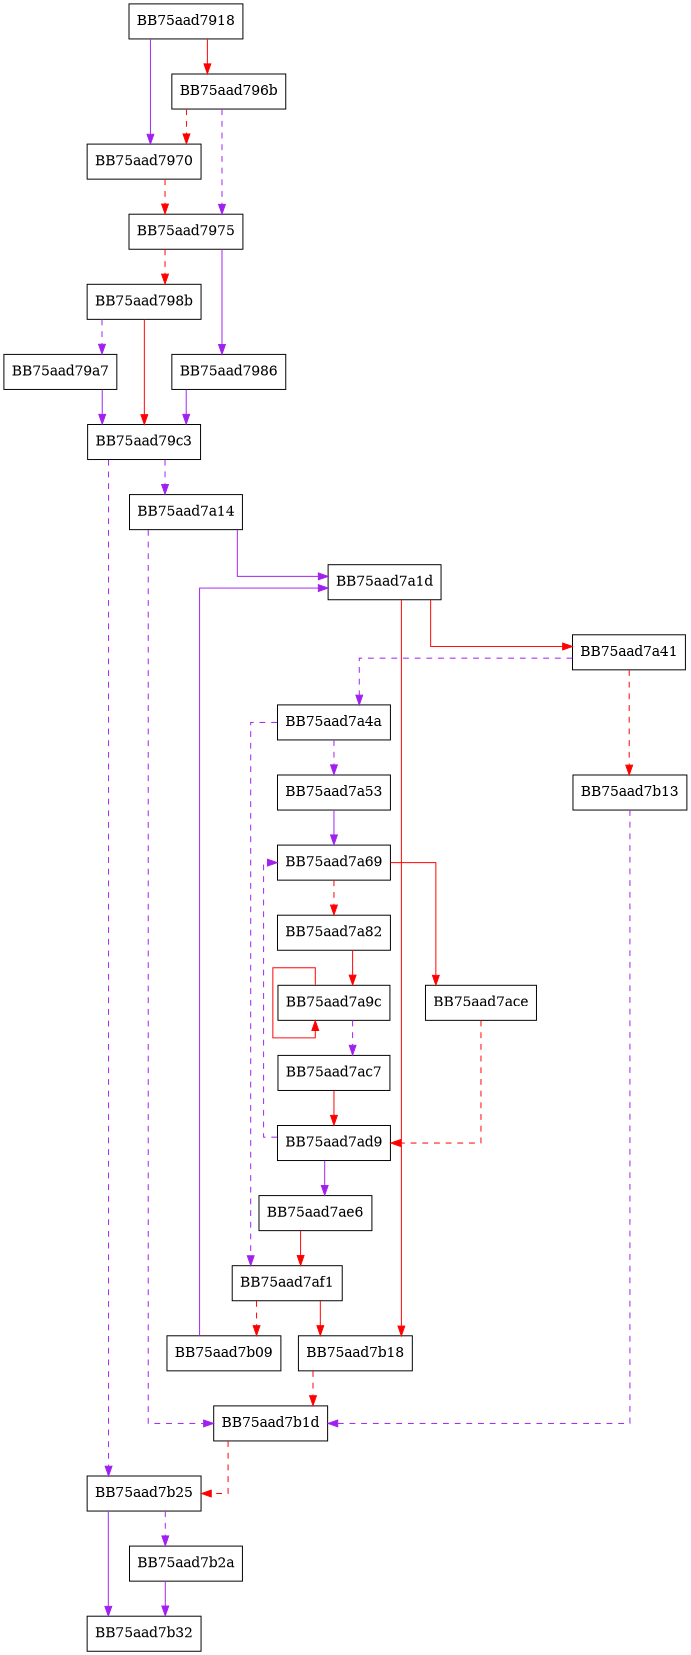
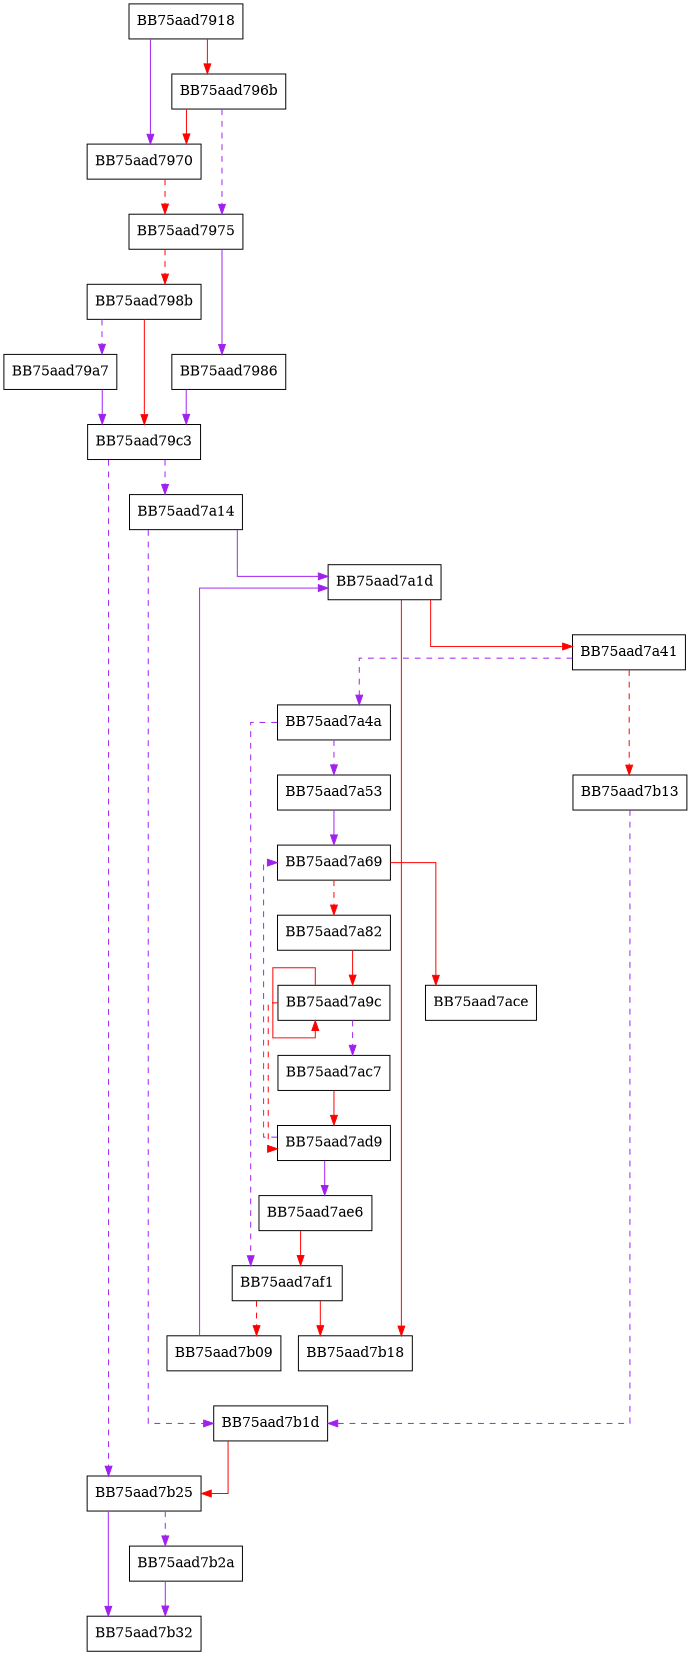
edge "BB75aad796b" -> "BB75aad7970": style dashed -> solid
edge "BB75aad7ace" -> "BB75aad7ad9": now "BB75aad7a9c" -> "BB75aad7ad9"
edge "BB75aad7b18" -> "BB75aad7b1d": removed
edge "BB75aad7b1d" -> "BB75aad7b25": style dashed -> solid
